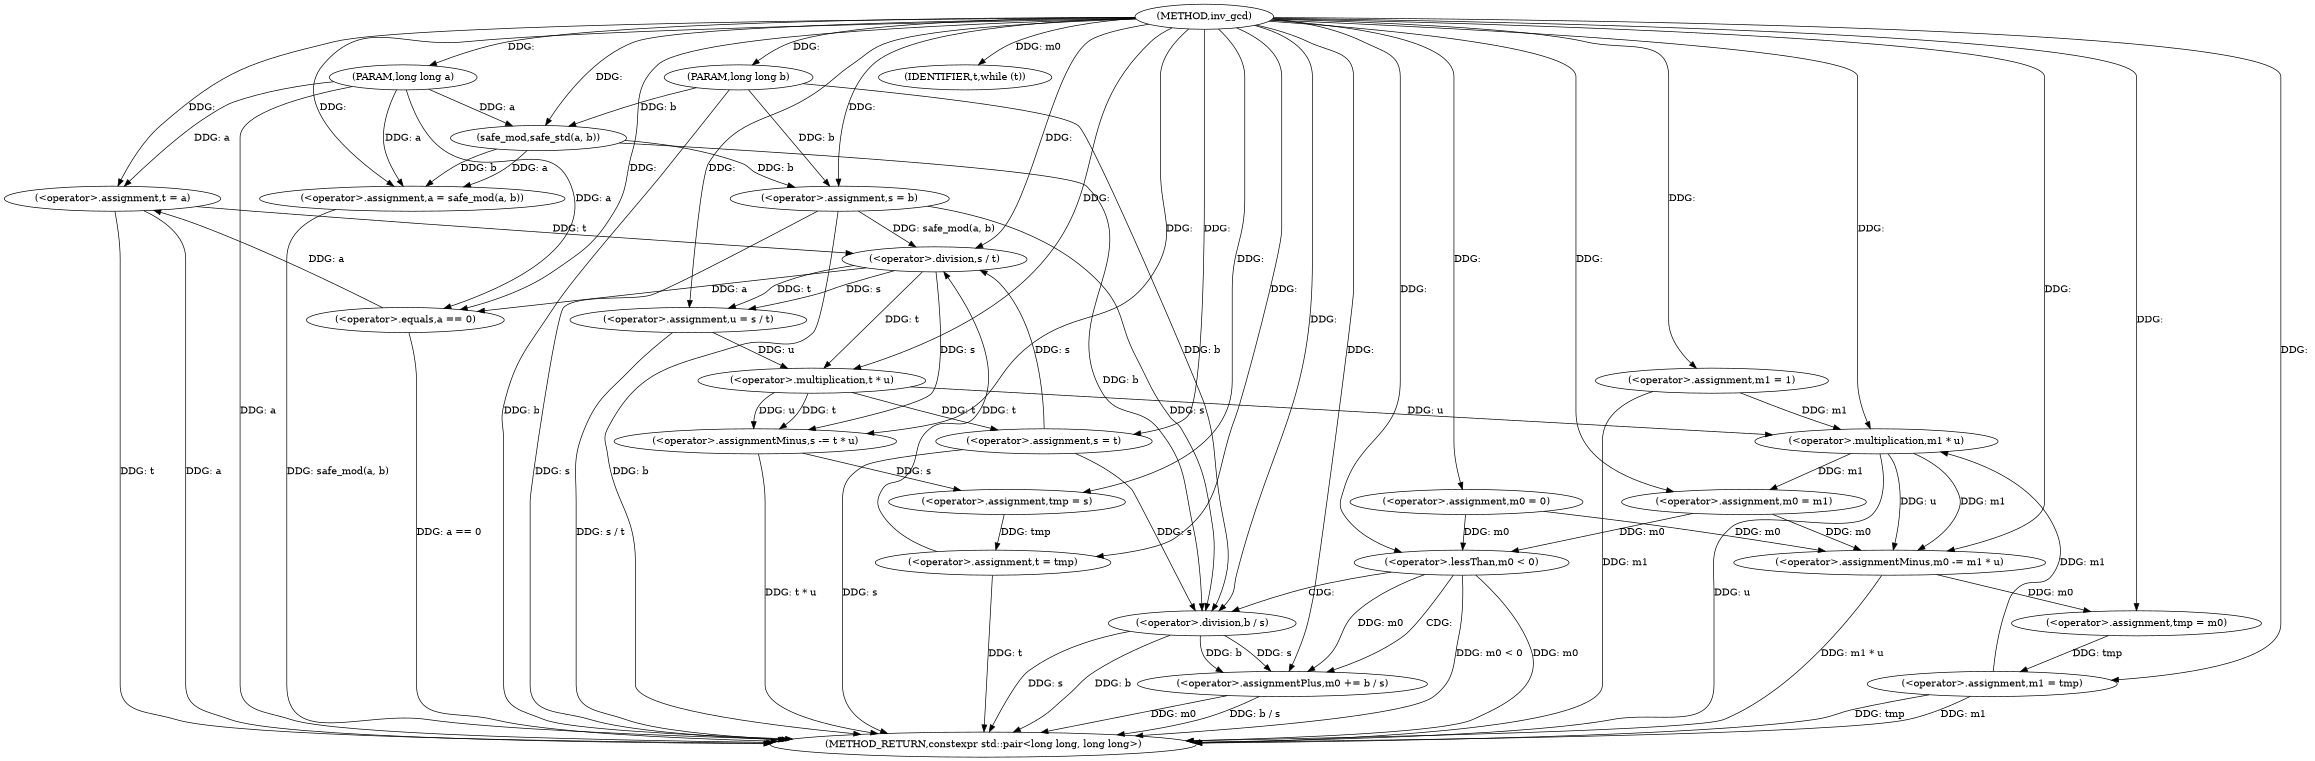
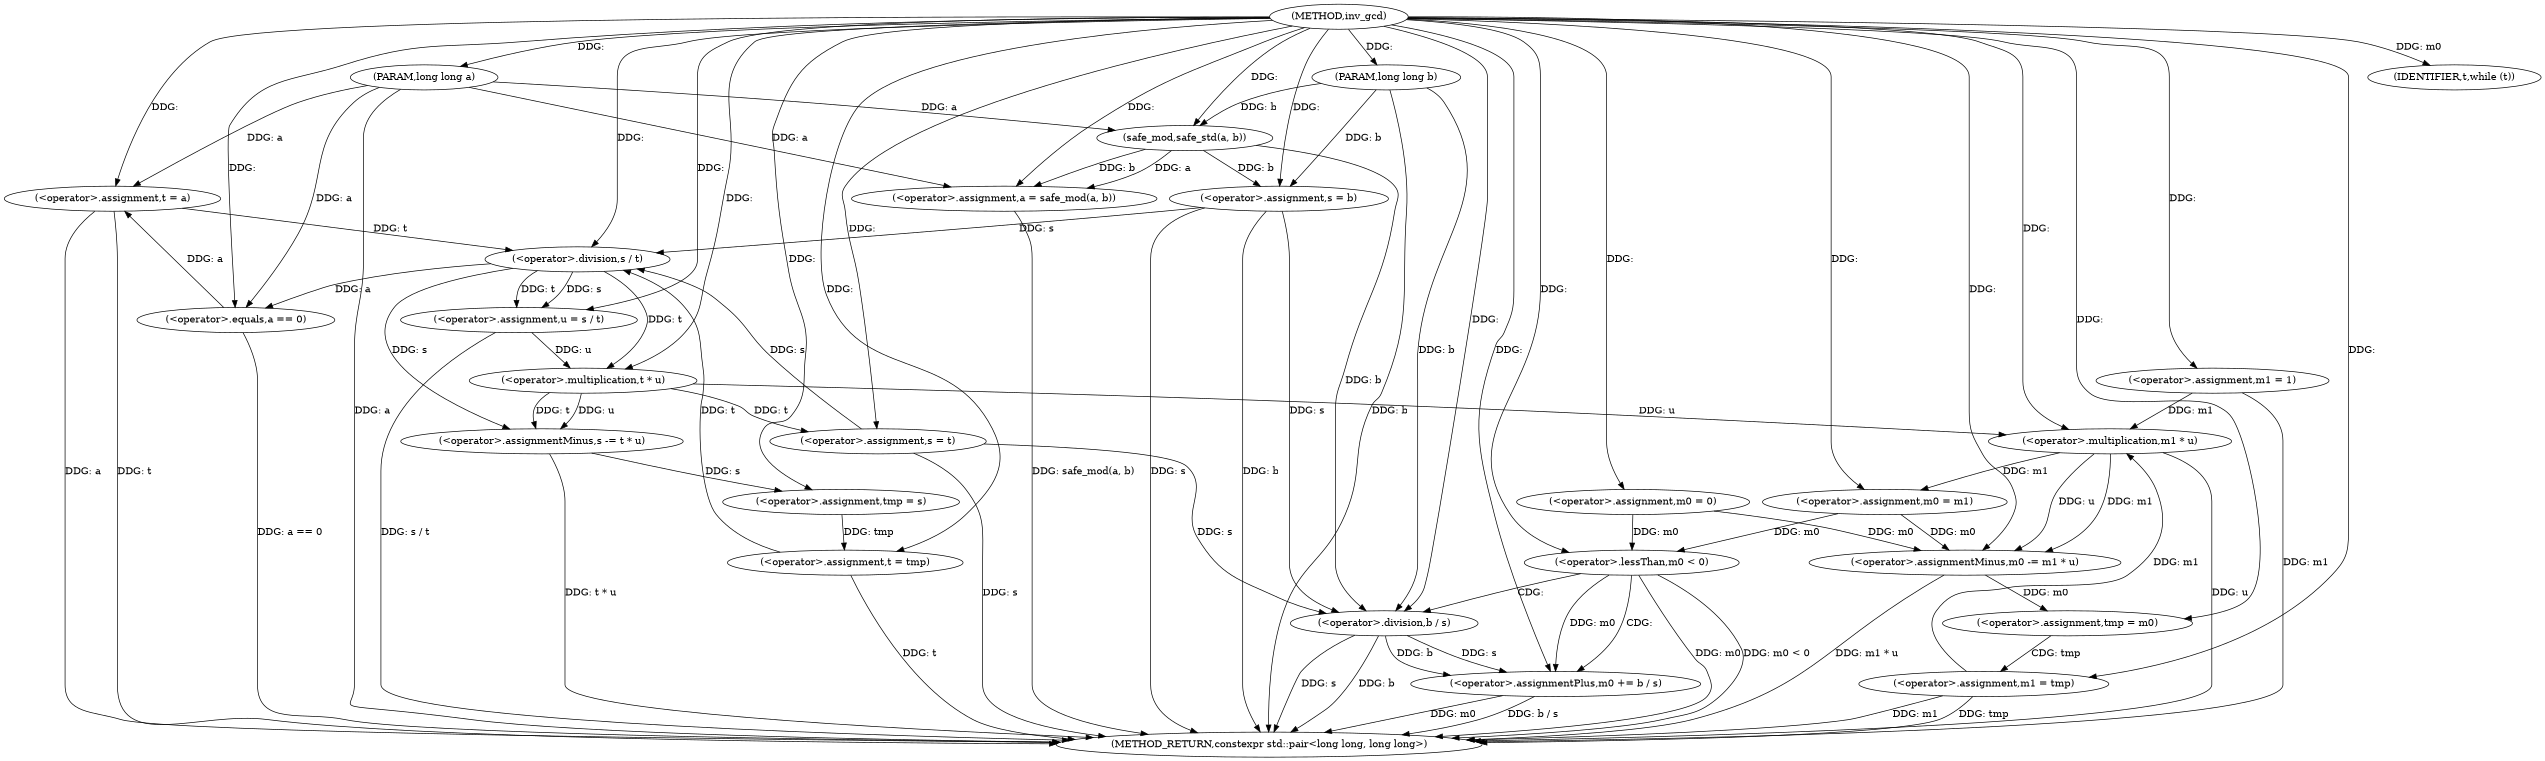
edge "(<operator>.assignment,s = b)" -> "(<operator>.division,s / t)": label "DDG: safe_mod(a, b)" -> "DDG: s"
edge "(METHOD,inv_gcd)" -> "(<operator>.assignmentMinus,s -= t * u)": removed, label "DDG:"
edge "(<operator>.assignment,tmp = m0)" -> "(<operator>.assignment,m1 = tmp)": label "DDG: tmp" -> "CDG: tmp"
